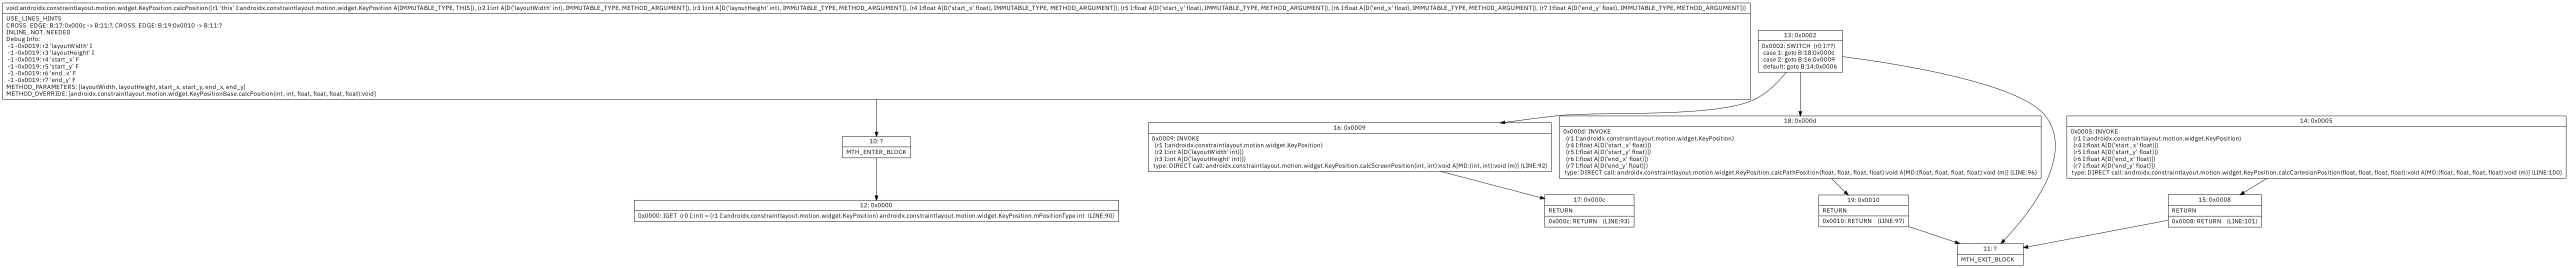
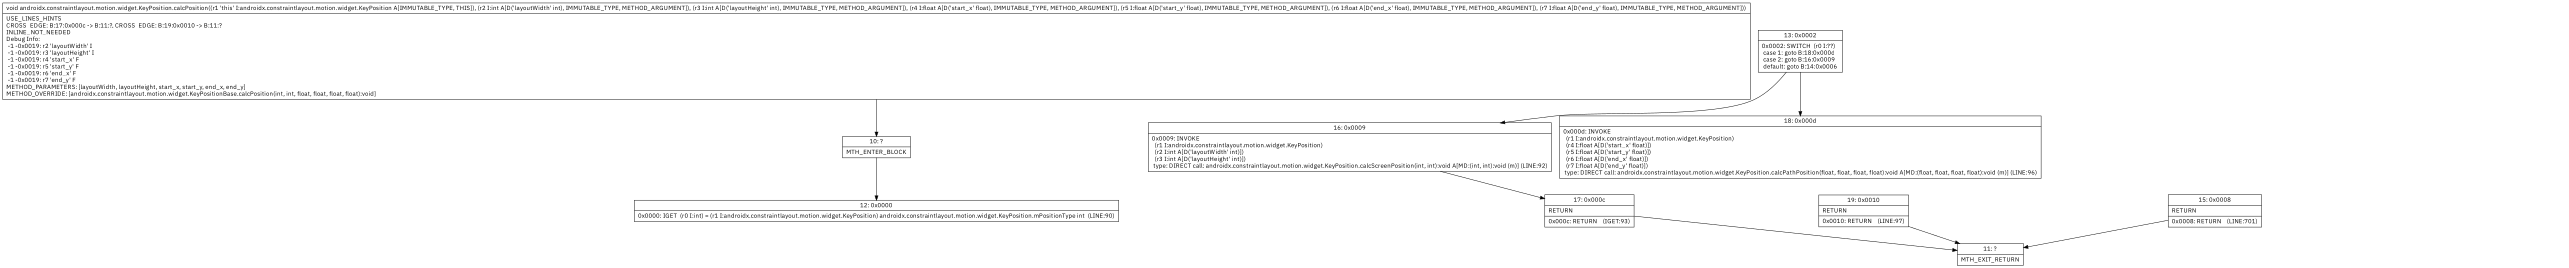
edge "13: 0x0002" -> "11: ?": now "17: 0x000c" -> "11: ?"
node "14: 0x0005": removed
edge "18: 0x000d" -> "19: 0x0010": removed
node "17: 0x000c": text "0x000c: RETURN    (LINE:93)" -> "0x000c: RETURN    (IGET:93)"
node "15: 0x0008": text "0x0008: RETURN    (LINE:101)" -> "0x0008: RETURN    (LINE:701)"
node "11: ?": text "MTH_EXIT_BLOCK" -> "MTH_EXIT_RETURN"
